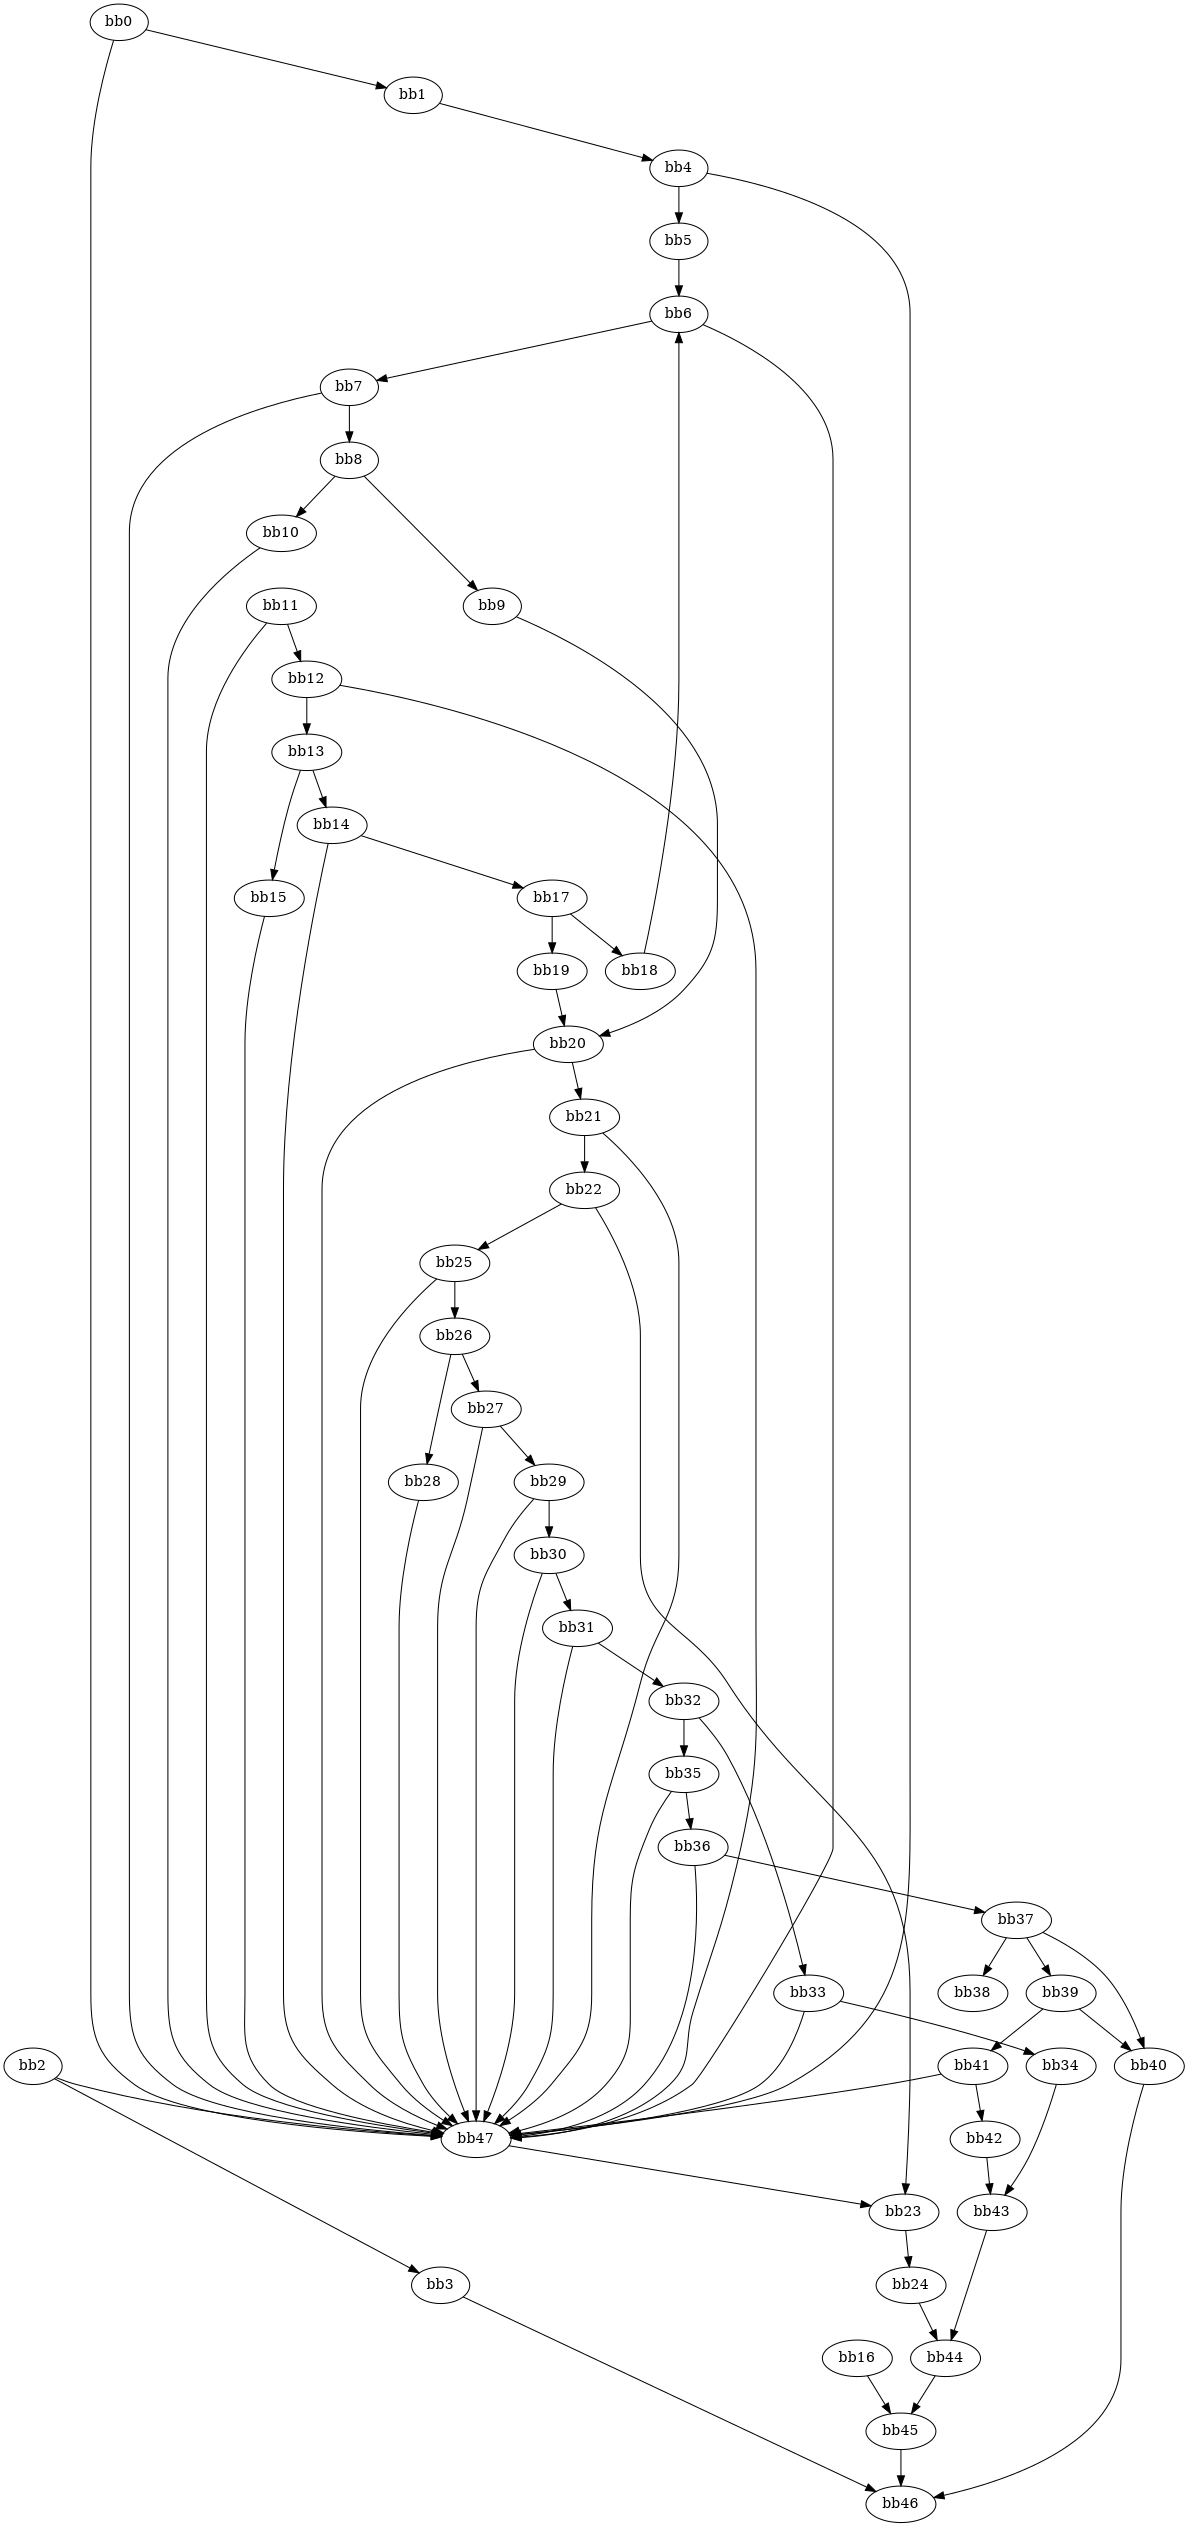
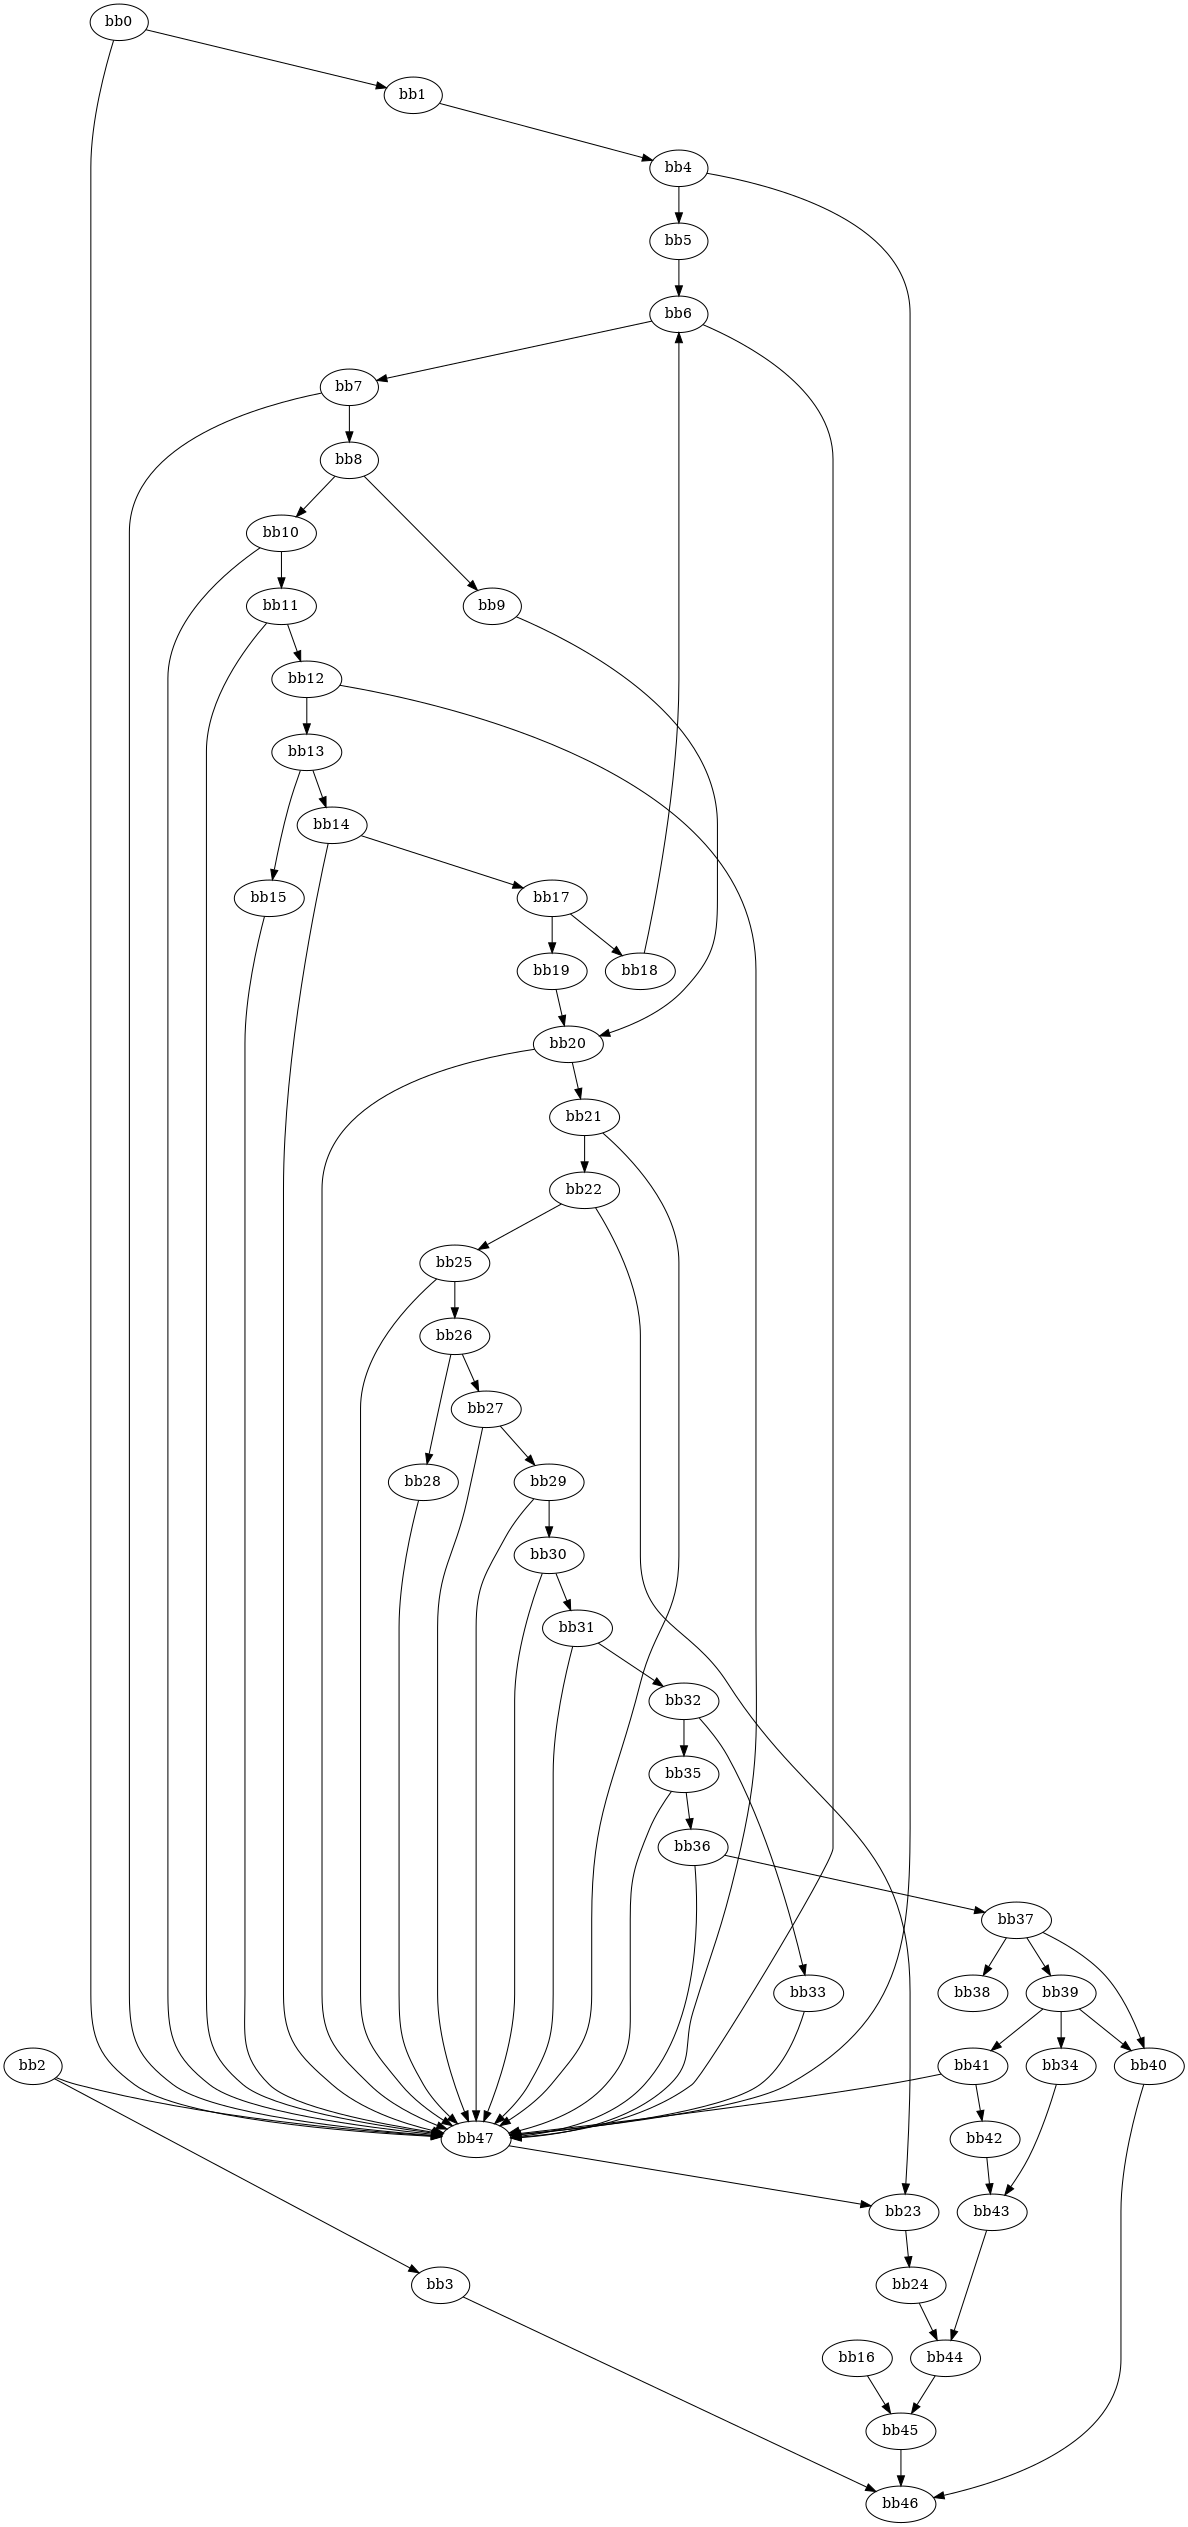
edge "bb10" -> "bb11": added
edge "bb33" -> "bb34": now "bb39" -> "bb34"
